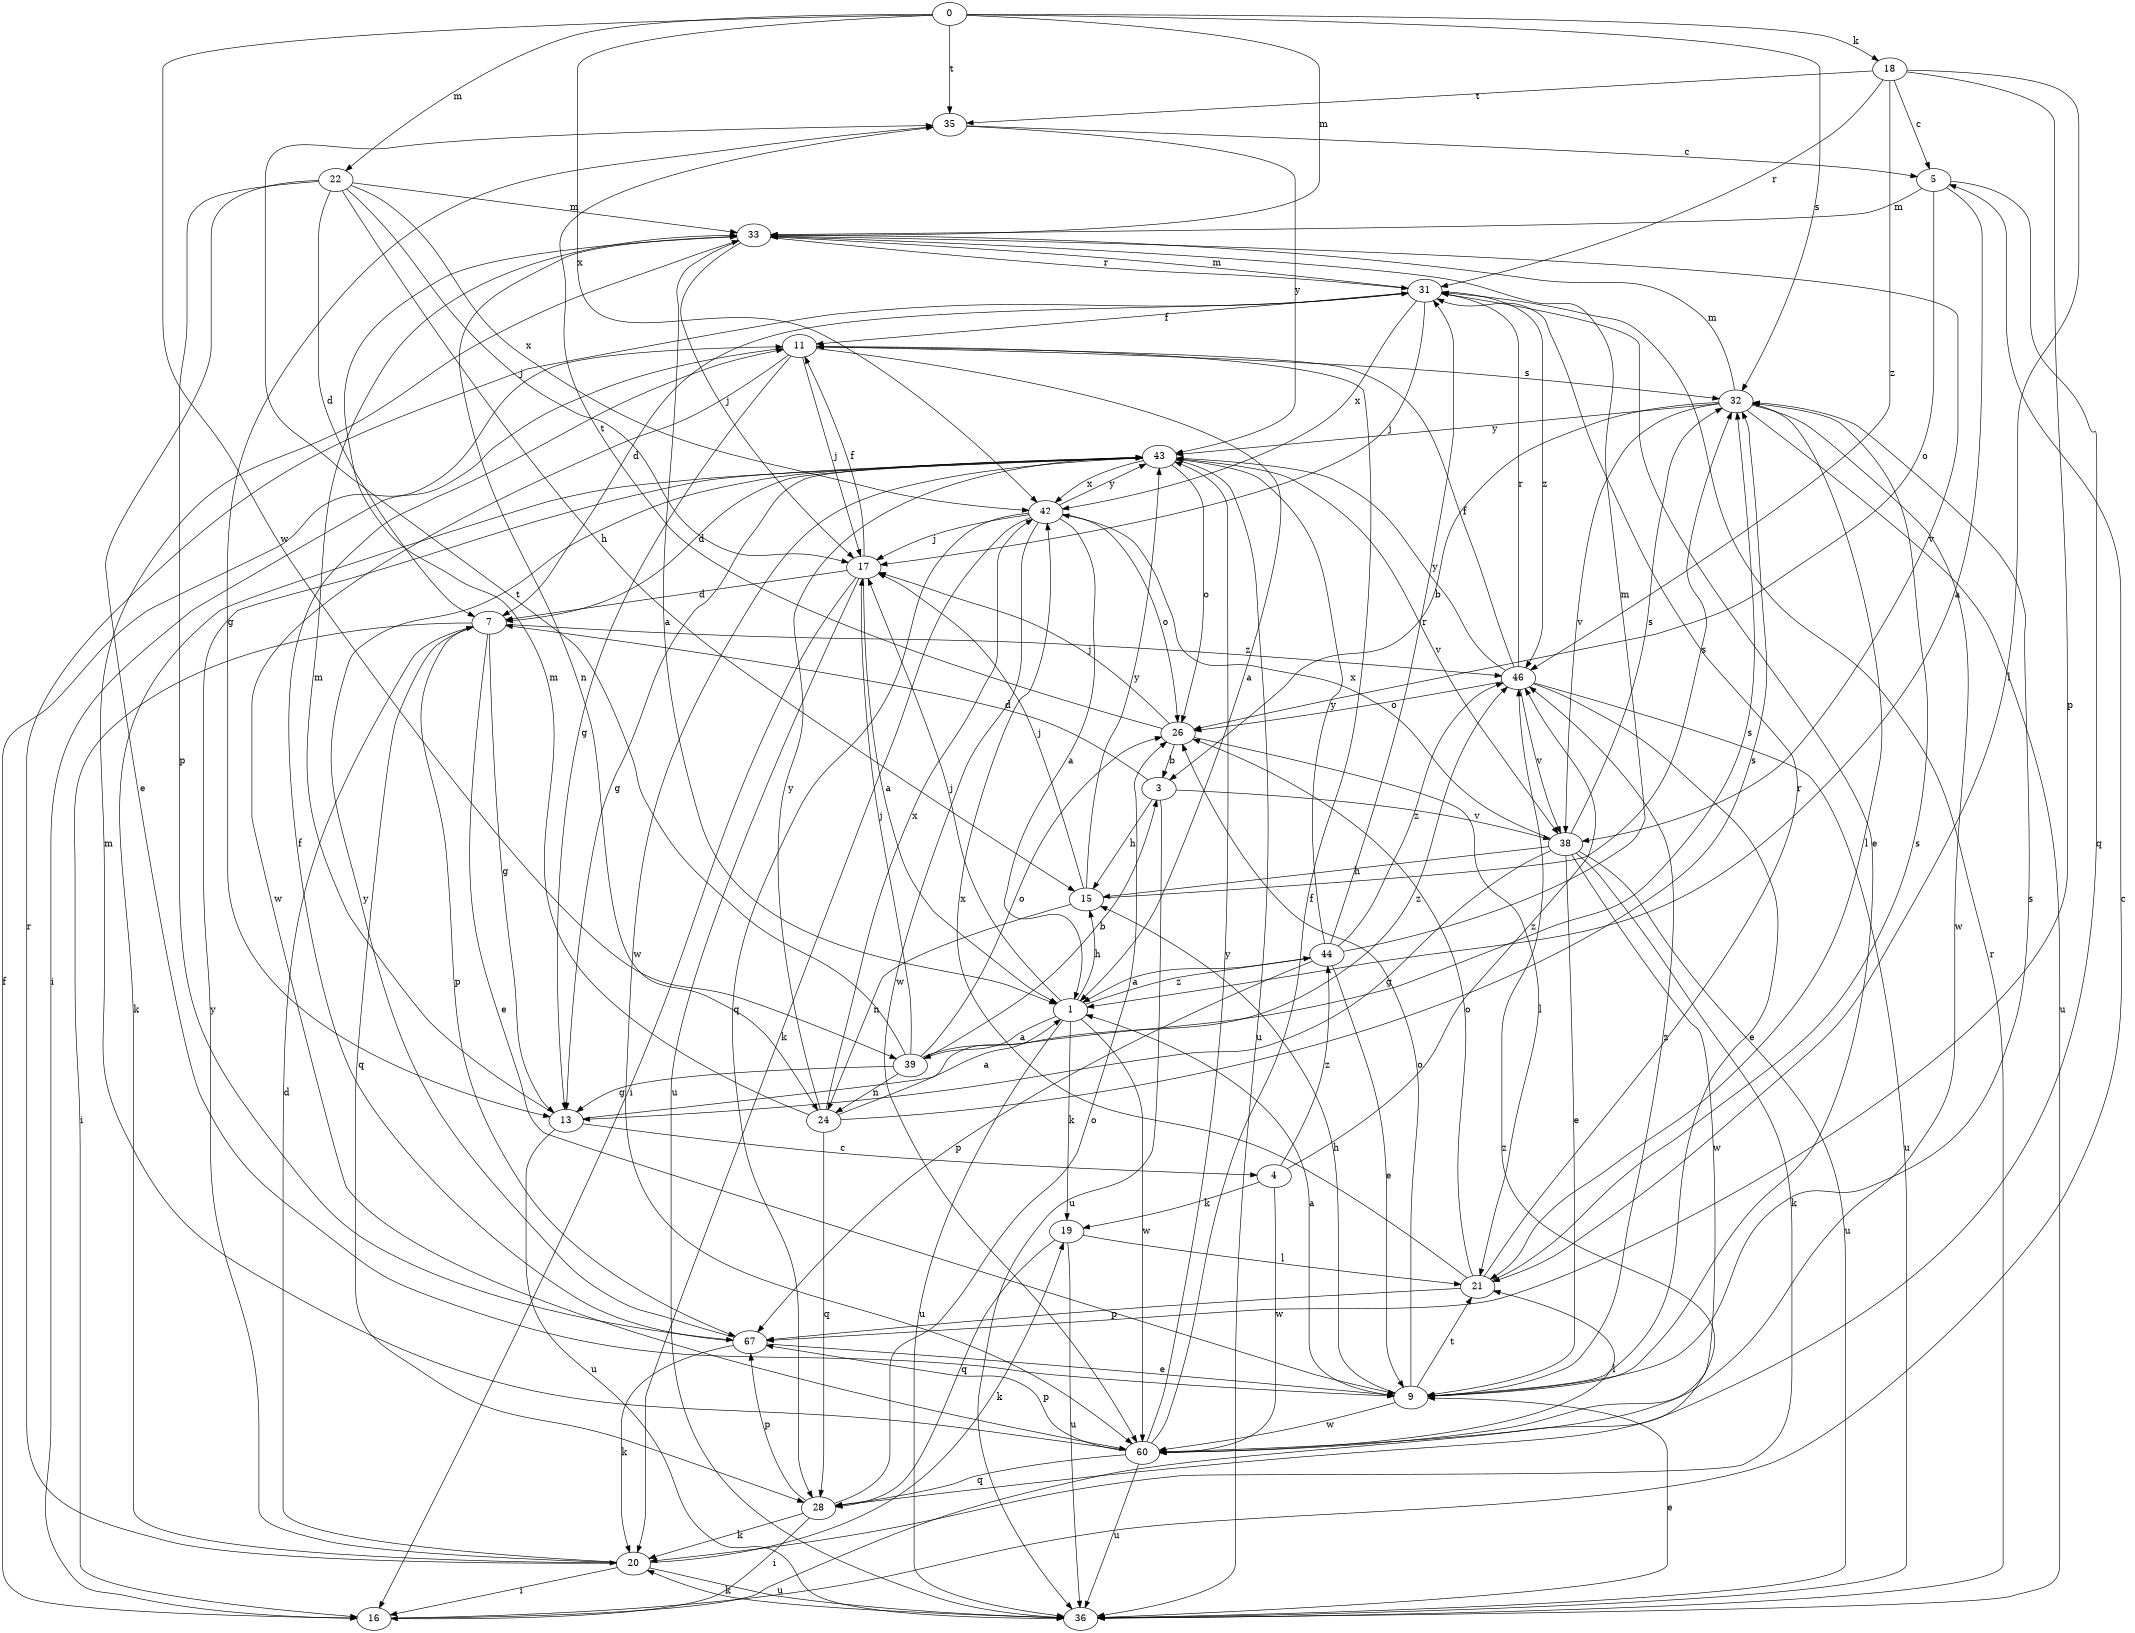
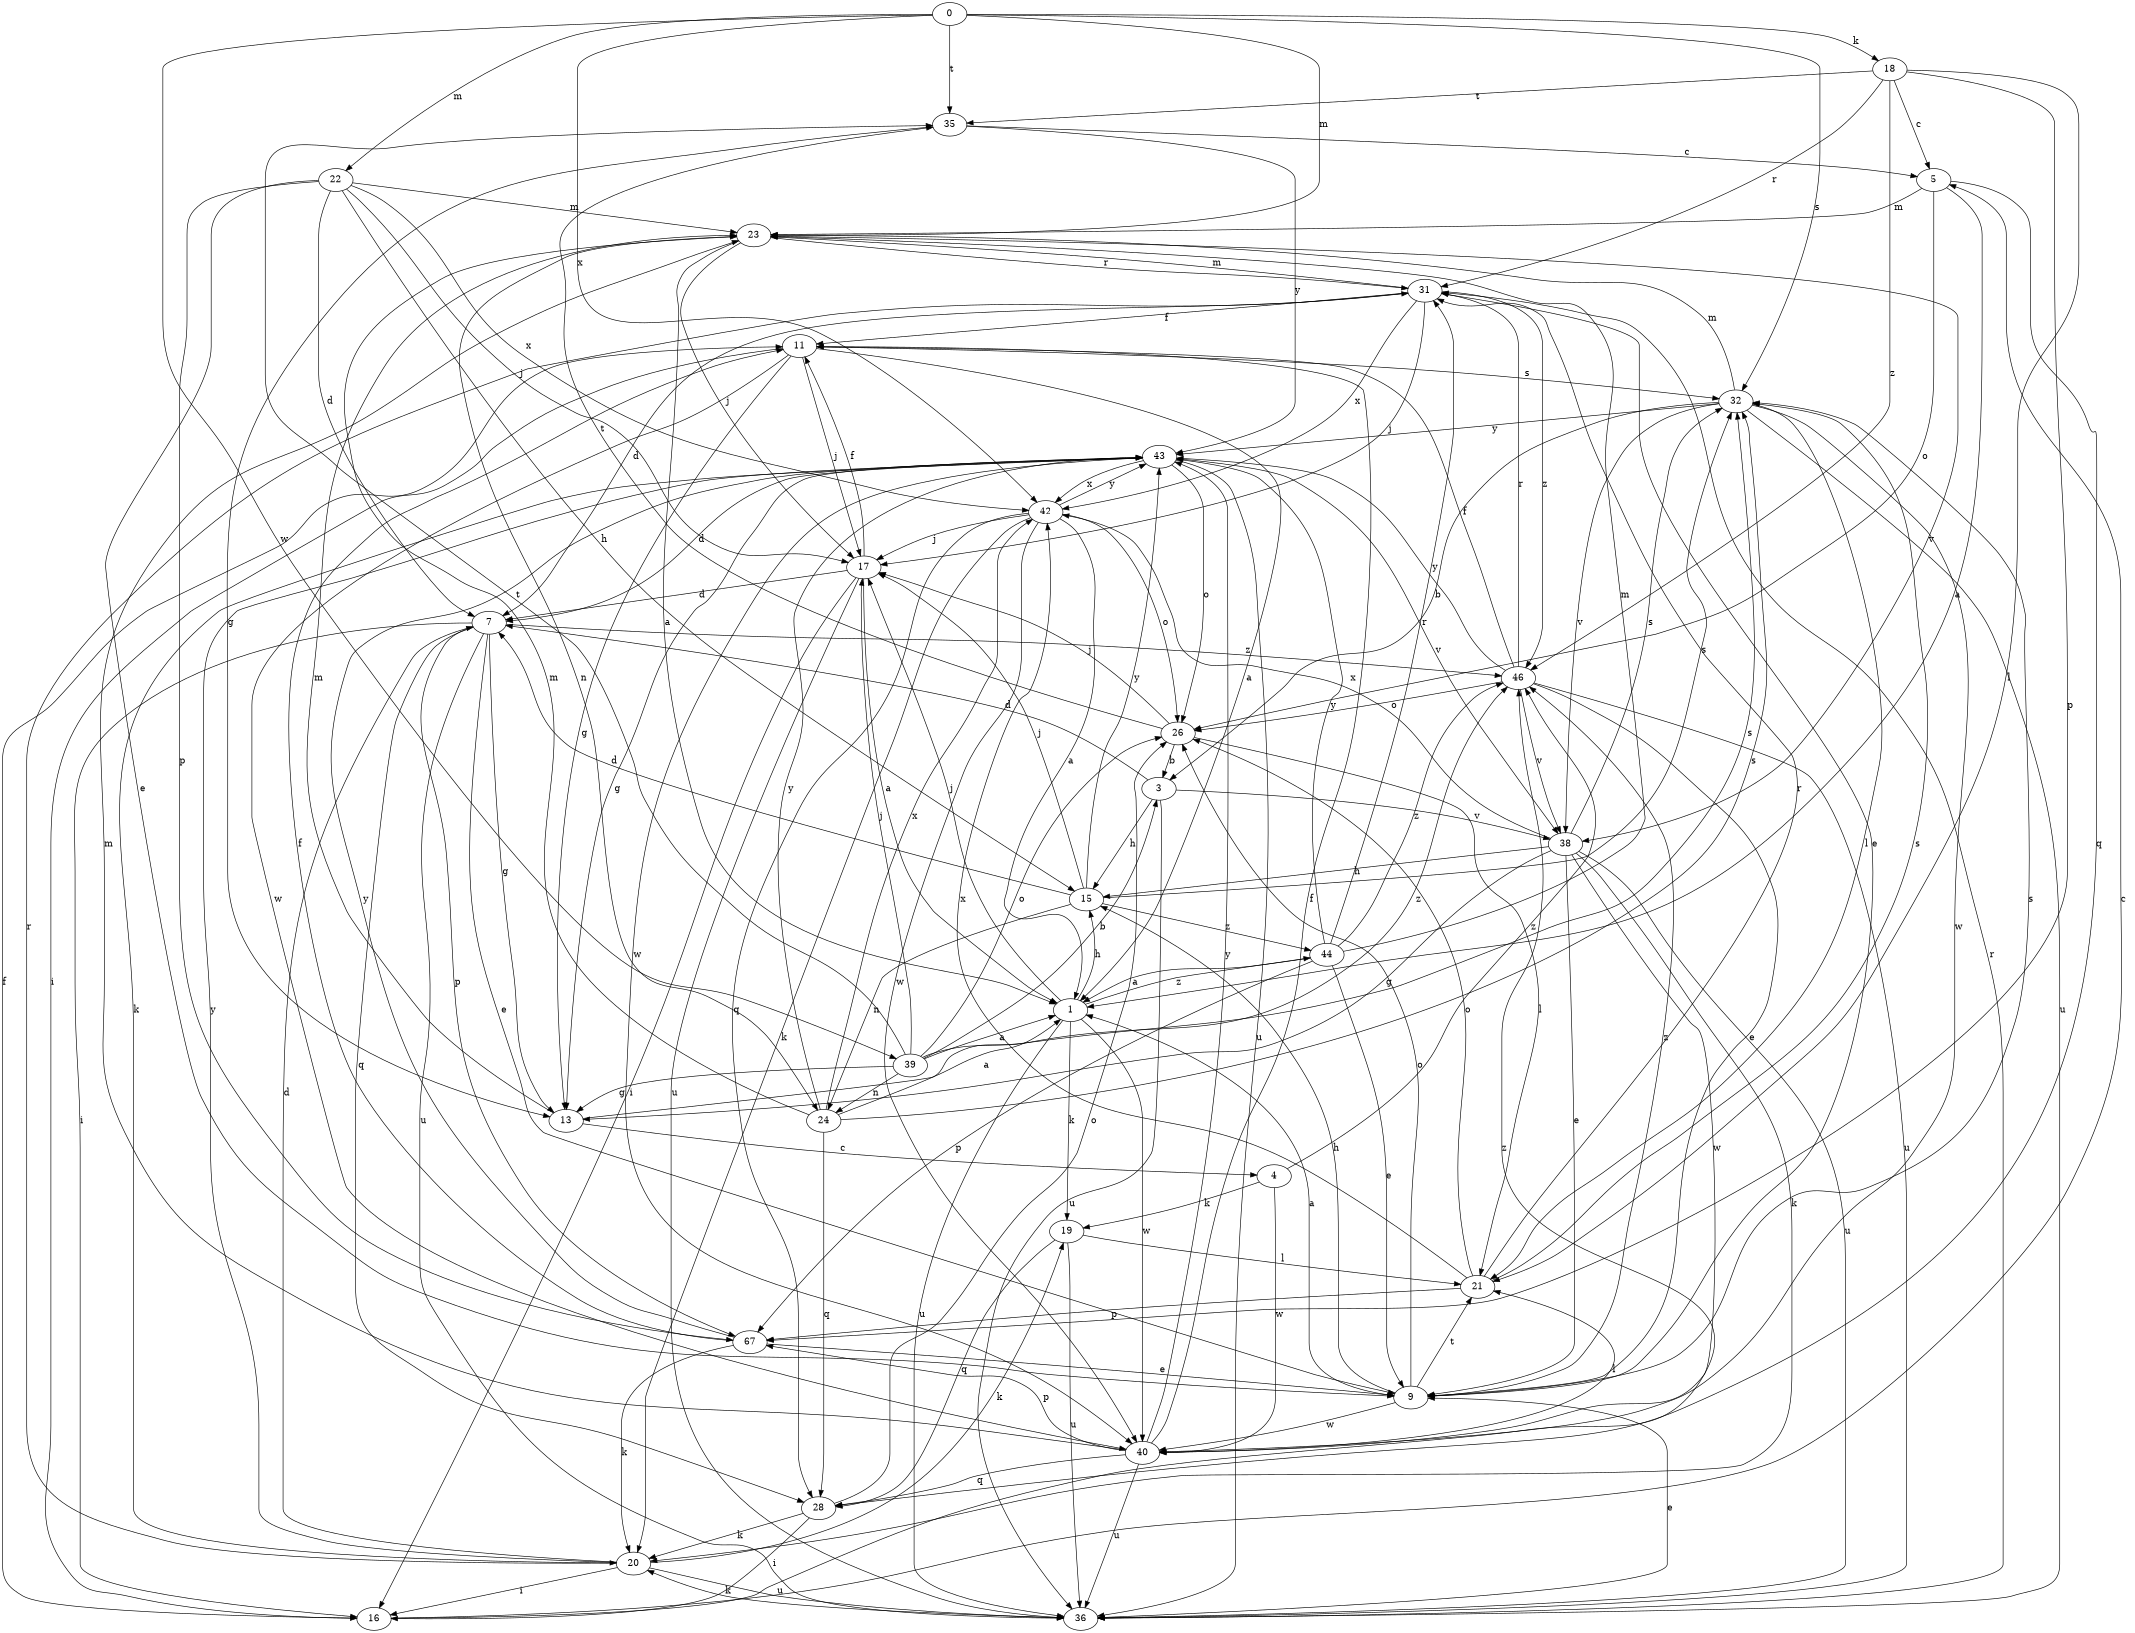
node "33": label "33" -> "23"
edge "15" -> "7": added, label "d"
edge "1" -> "39": reversed
edge "4" -> "44": now "15" -> "44"
edge "28" -> "67": removed, label "p"
node "60": label "60" -> "40"
edge "13" -> "36": now "7" -> "36"
